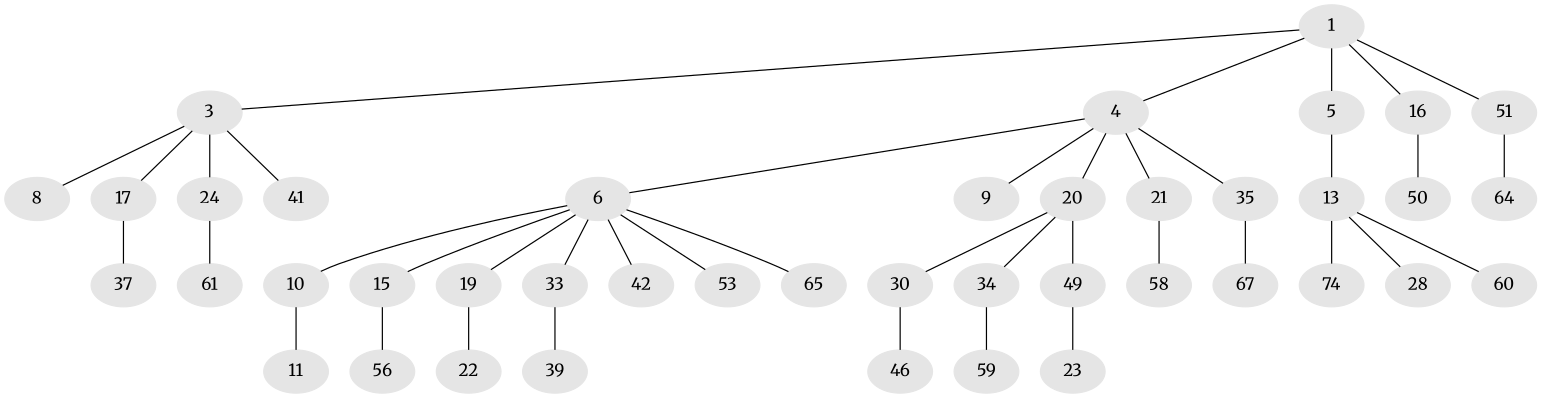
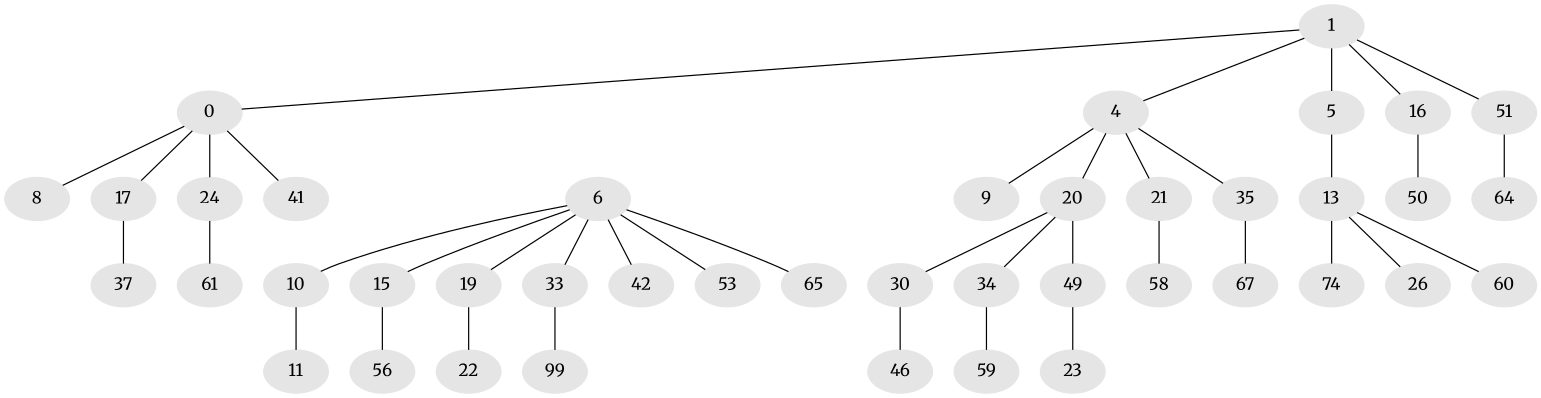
node "3": label "3" -> "0"
edge "4" -- "6": removed
node "28": label "28" -> "26"
node "39": label "39" -> "99"
